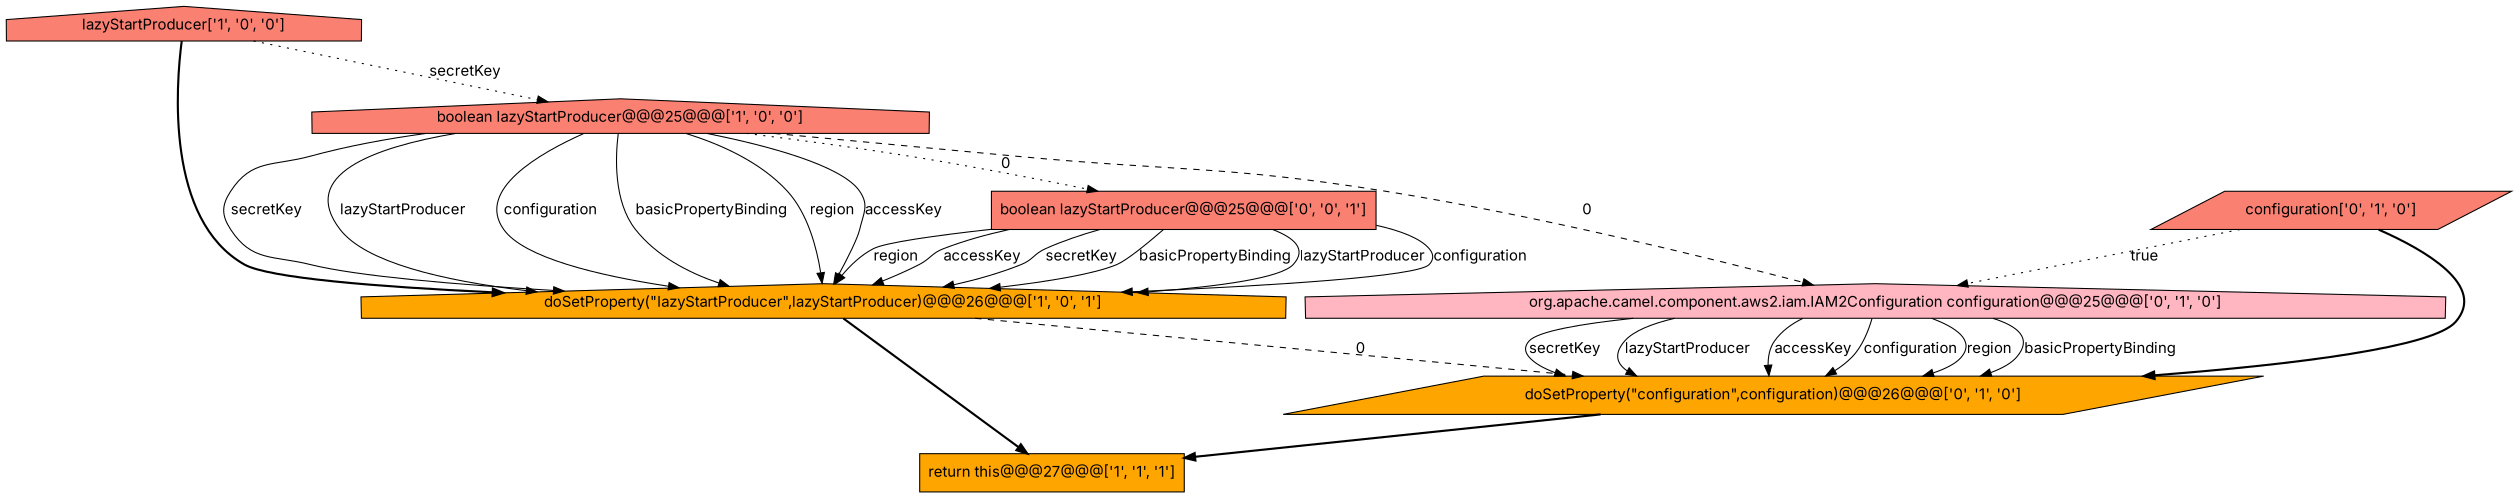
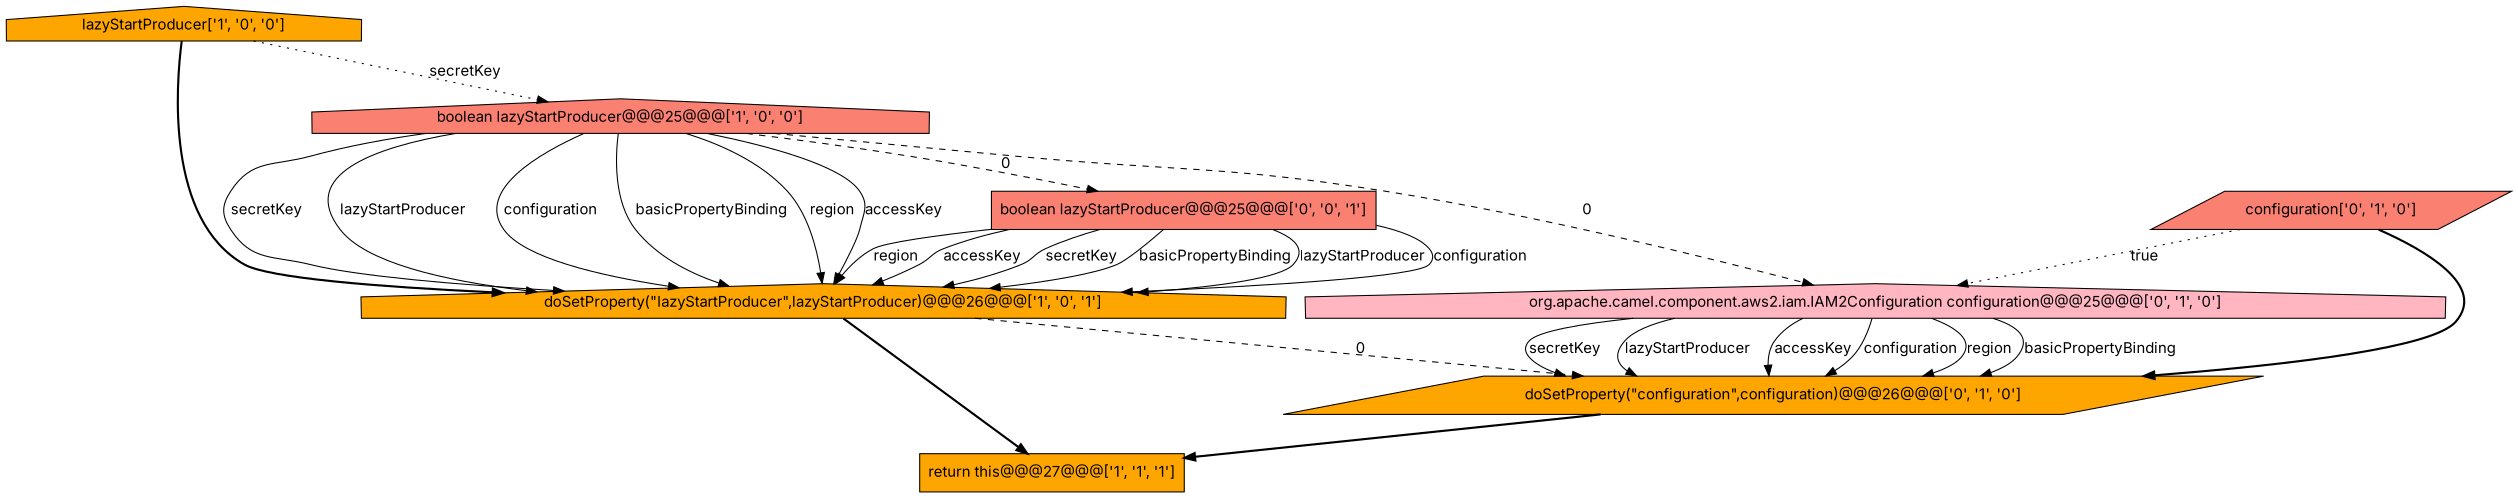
node "lazyStartProducer['1', '0', '0']": fillcolor salmon -> orange
edge "boolean lazyStartProducer@@@25@@@['1', '0', '0']" -> "boolean lazyStartProducer@@@25@@@['0', '0', '1']": style dotted -> dashed
